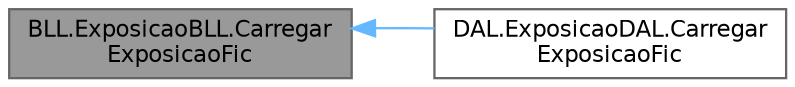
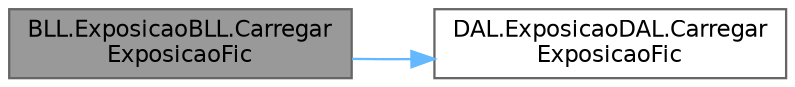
edge "DAL.ExposicaoDAL.Carregar ExposicaoFic" -> "BLL.ExposicaoBLL.Carregar ExposicaoFic": reversed
